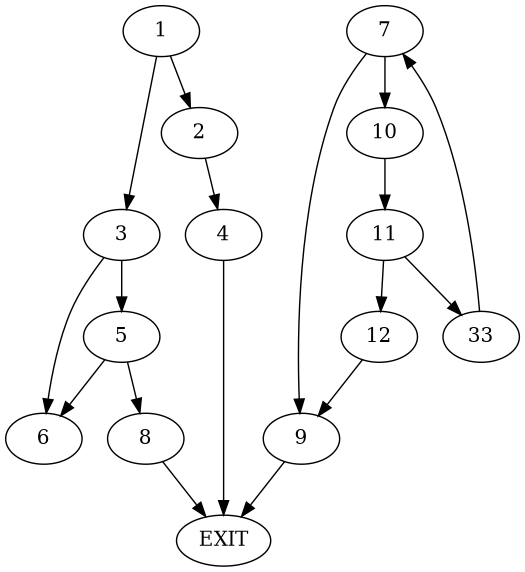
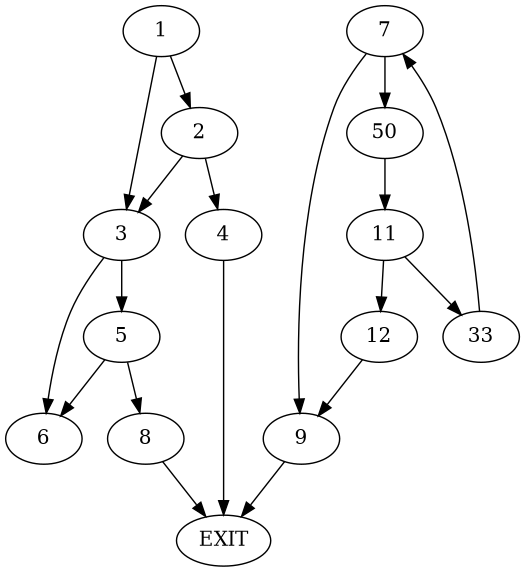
node "10": label "10" -> "50"
edge "2" -> "3": added
